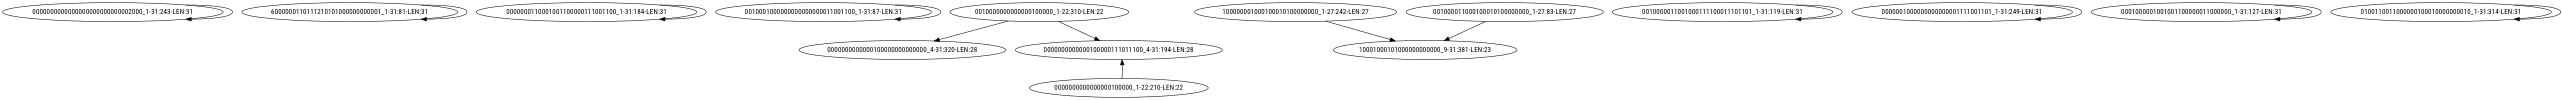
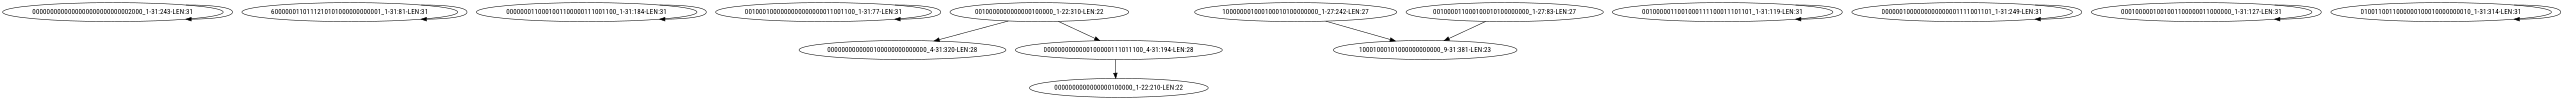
node "0010001000000000000000011001100_1-31:87-LEN:31": label "0010001000000000000000011001100_1-31:87-LEN:31" -> "0010001000000000000000011001100_1-31:77-LEN:31"
edge "0000000000000000100000_1-22:210-LEN:22" -> "0000000000000100000111011100_4-31:194-LEN:28": reversed
